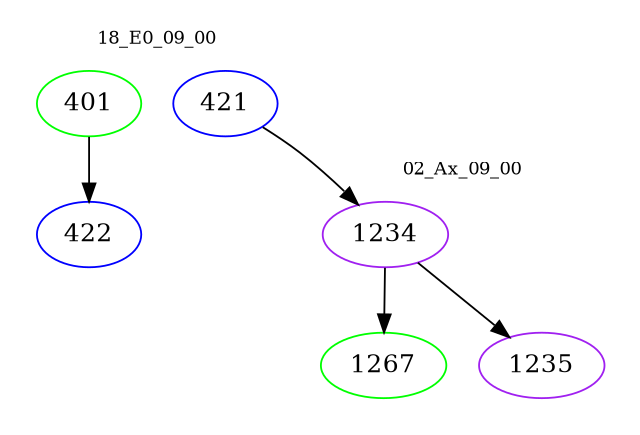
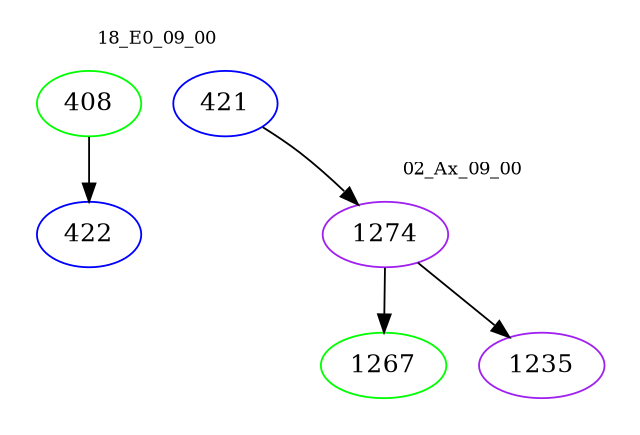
node "401": label "401" -> "408"
node "1234": label "1234" -> "1274"
